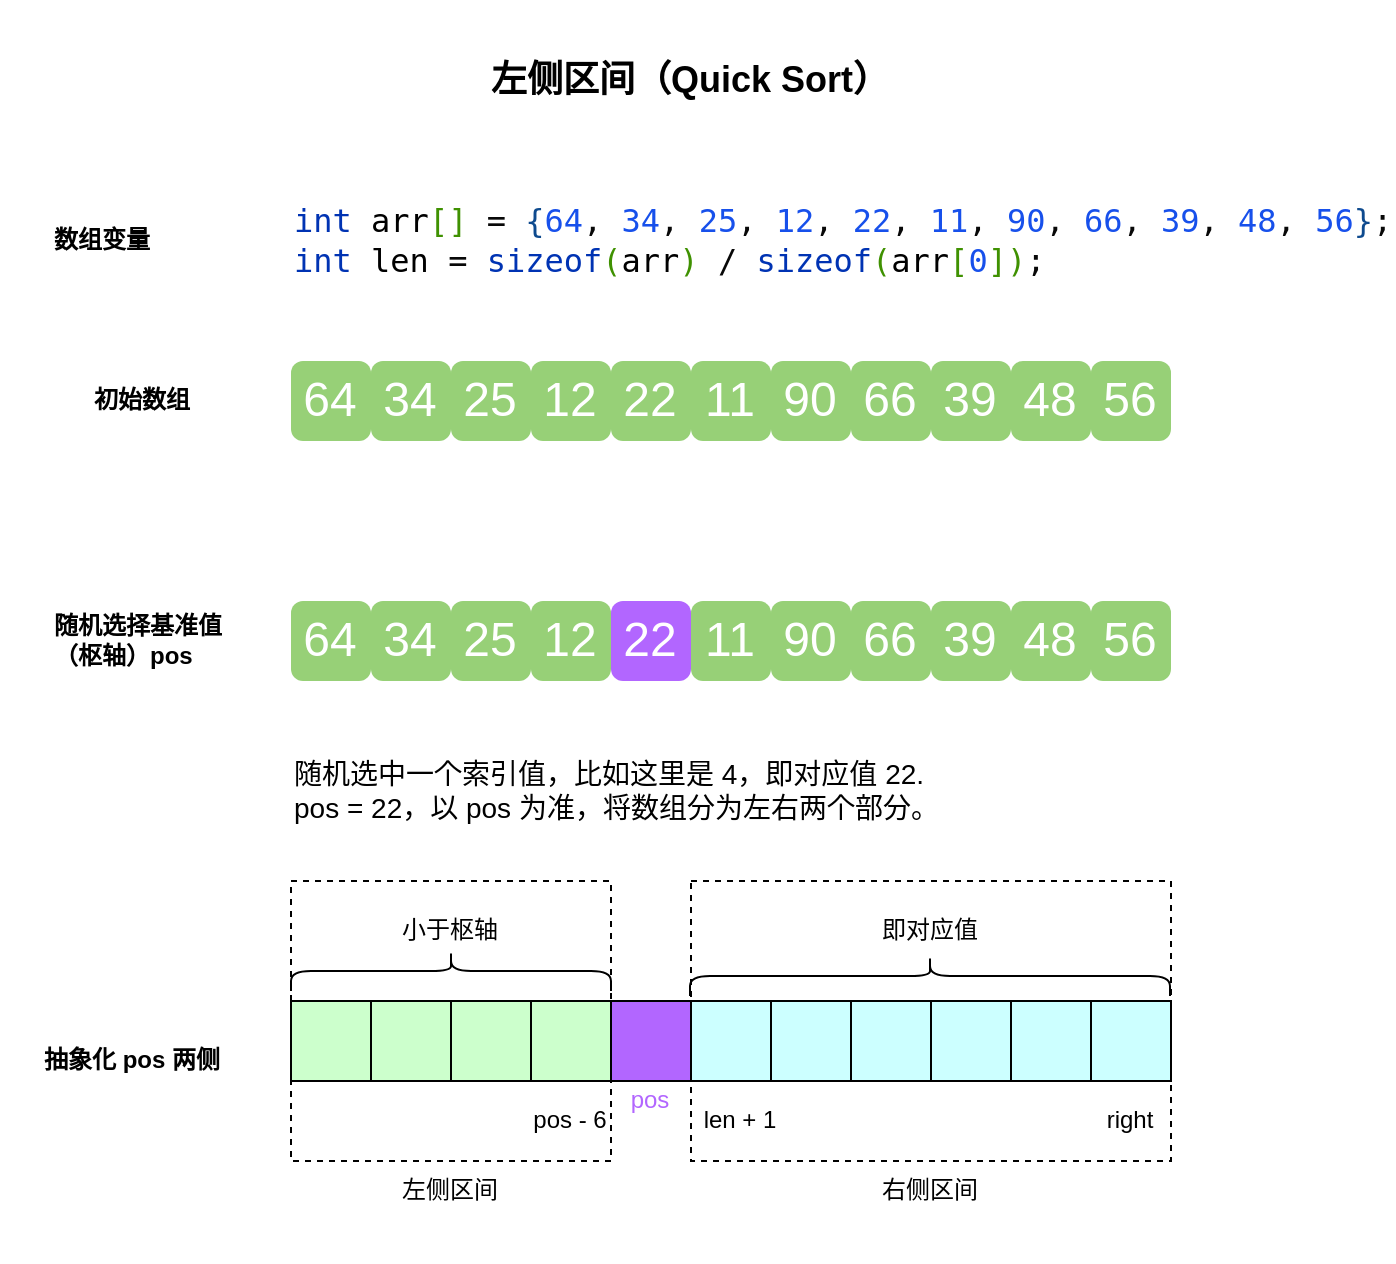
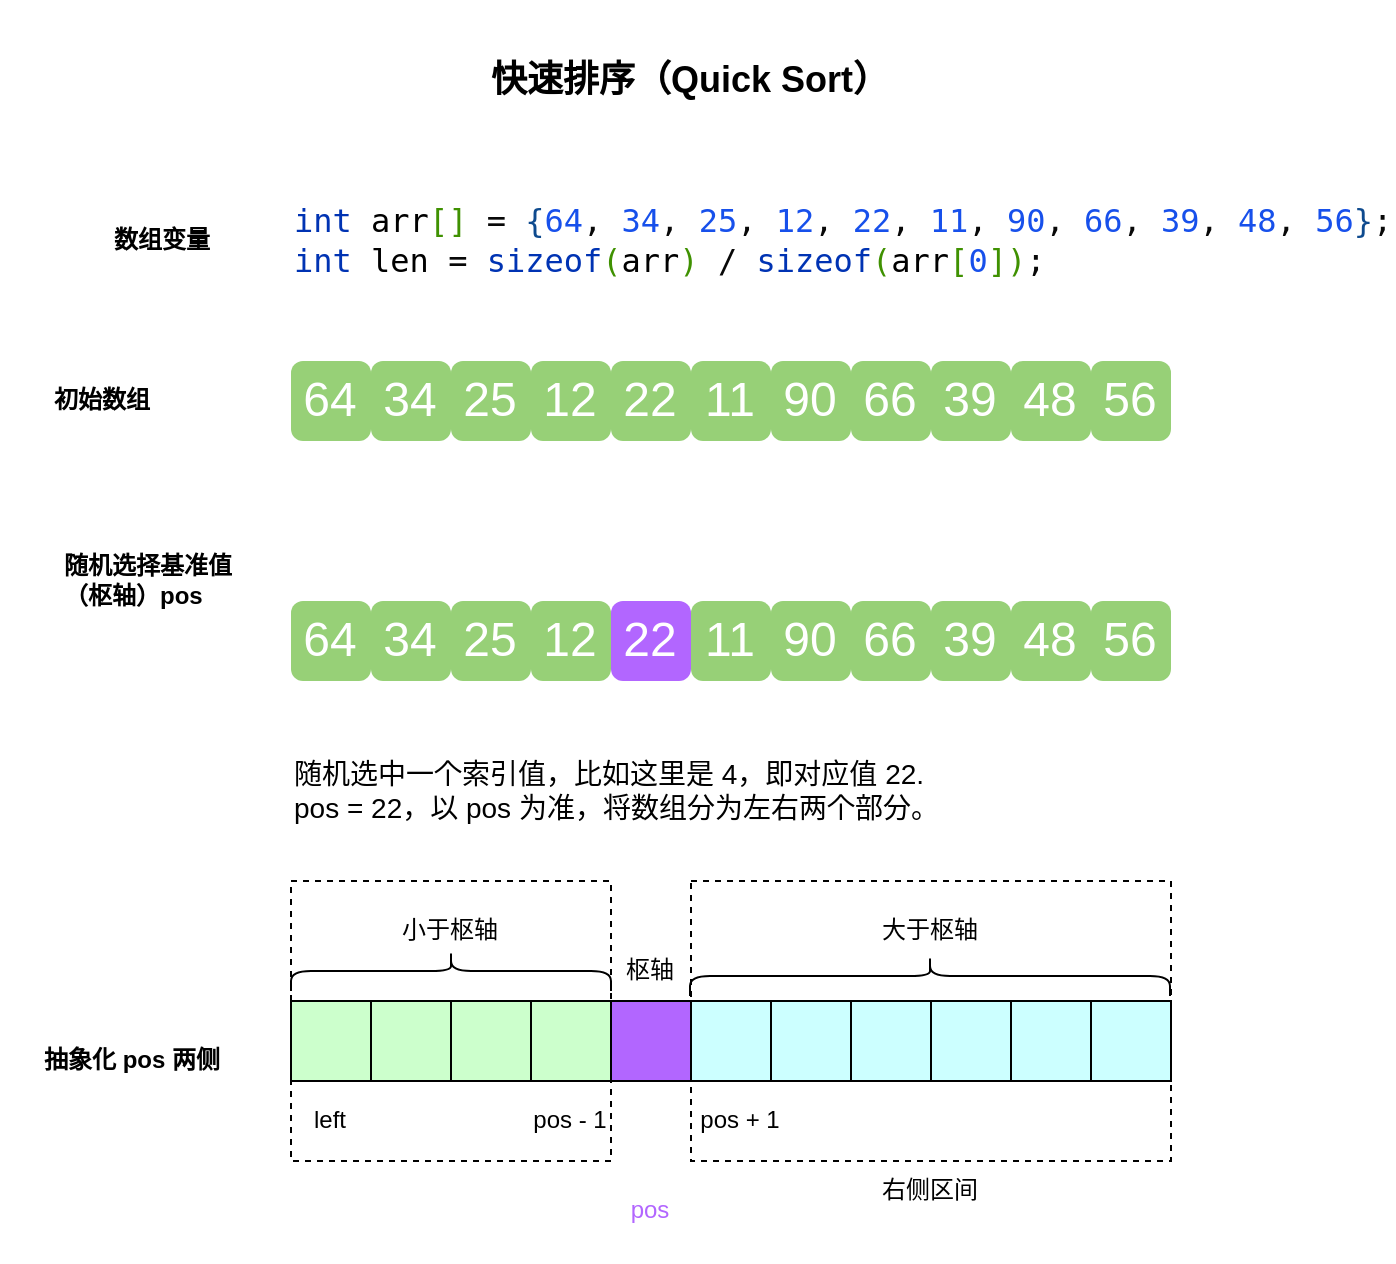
node "左侧区间（Quick Sort）": label "左侧区间（Quick Sort）" -> "快速排序（Quick Sort）"
node "数组变量": moved (131, 241) -> (191, 241)
node "初始数组": moved (171, 401) -> (131, 401)
node "随机选择基准值 （枢轴）pos": moved (141, 641) -> (151, 581)
node "即对应值": label "即对应值" -> "大于枢轴"
node "枢轴": added
node "pos": moved (651, 1101) -> (651, 1211)
node "left": added
node "pos - 6": label "pos - 6" -> "pos - 1"
node "len + 1": label "len + 1" -> "pos + 1"
node "right": removed
node "左侧区间": removed
